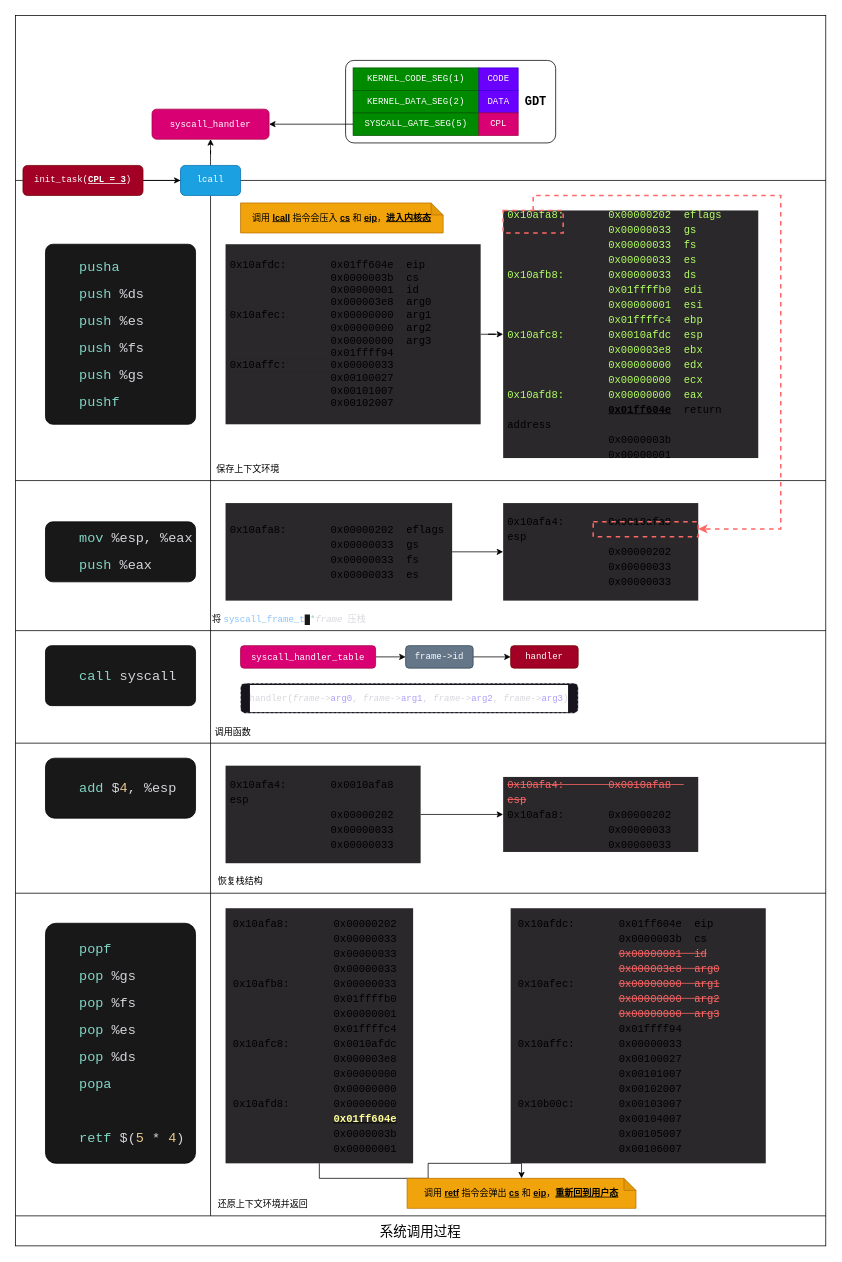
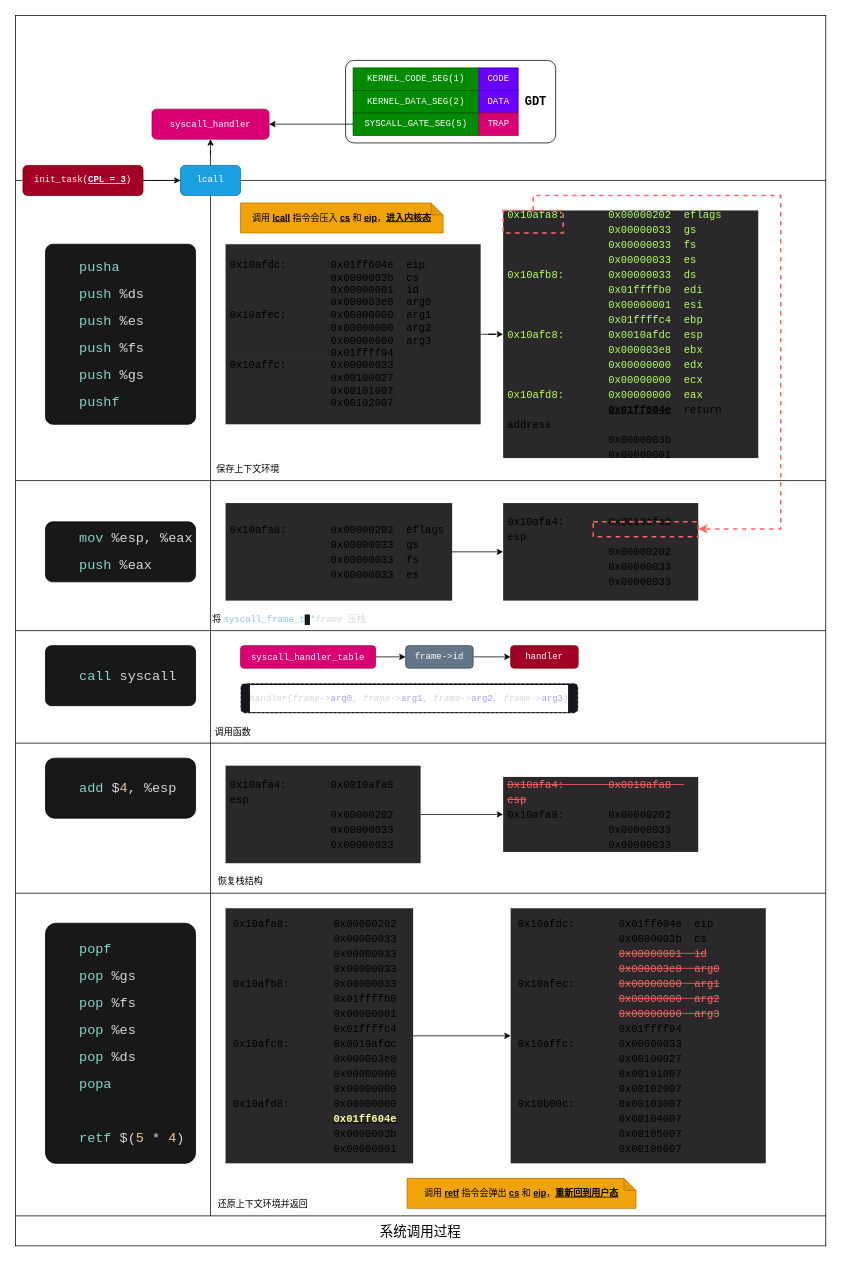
node "CPL": label "CPL" -> "TRAP"
edge "0x10afa8: 0x00000202 0x00000033 0x00000033 0x00000033 0x10afb8: 0x00000033 0x01ffffb0 0x00000001 0x01ffffc4 0x10afc8: 0x0010afdc 0x000003e8 0x00000000 0x00000000 0x10afd8: 0x00000000 0x01ff604e 0x0000003b 0x00000001" -> "调用 retf 指令会弹出 cs 和 eip，重新回到用户态": now "0x10afa8: 0x00000202 0x00000033 0x00000033 0x00000033 0x10afb8: 0x00000033 0x01ffffb0 0x00000001 0x01ffffc4 0x10afc8: 0x0010afdc 0x000003e8 0x00000000 0x00000000 0x10afd8: 0x00000000 0x01ff604e 0x0000003b 0x00000001" -> "0x10afdc: 0x01ff604e eip 0x0000003b cs 0x00000001 id 0x000003e8 arg0 0x10afec: 0x00000000 arg1 0x00000000 arg2 0x00000000 arg3 0x01ffff94 0x10affc: 0x00000033 0x00100027 0x00101007 0x00102007 0x10b00c: 0x00103007 0x00104007 0x00105007 0x00106007"
